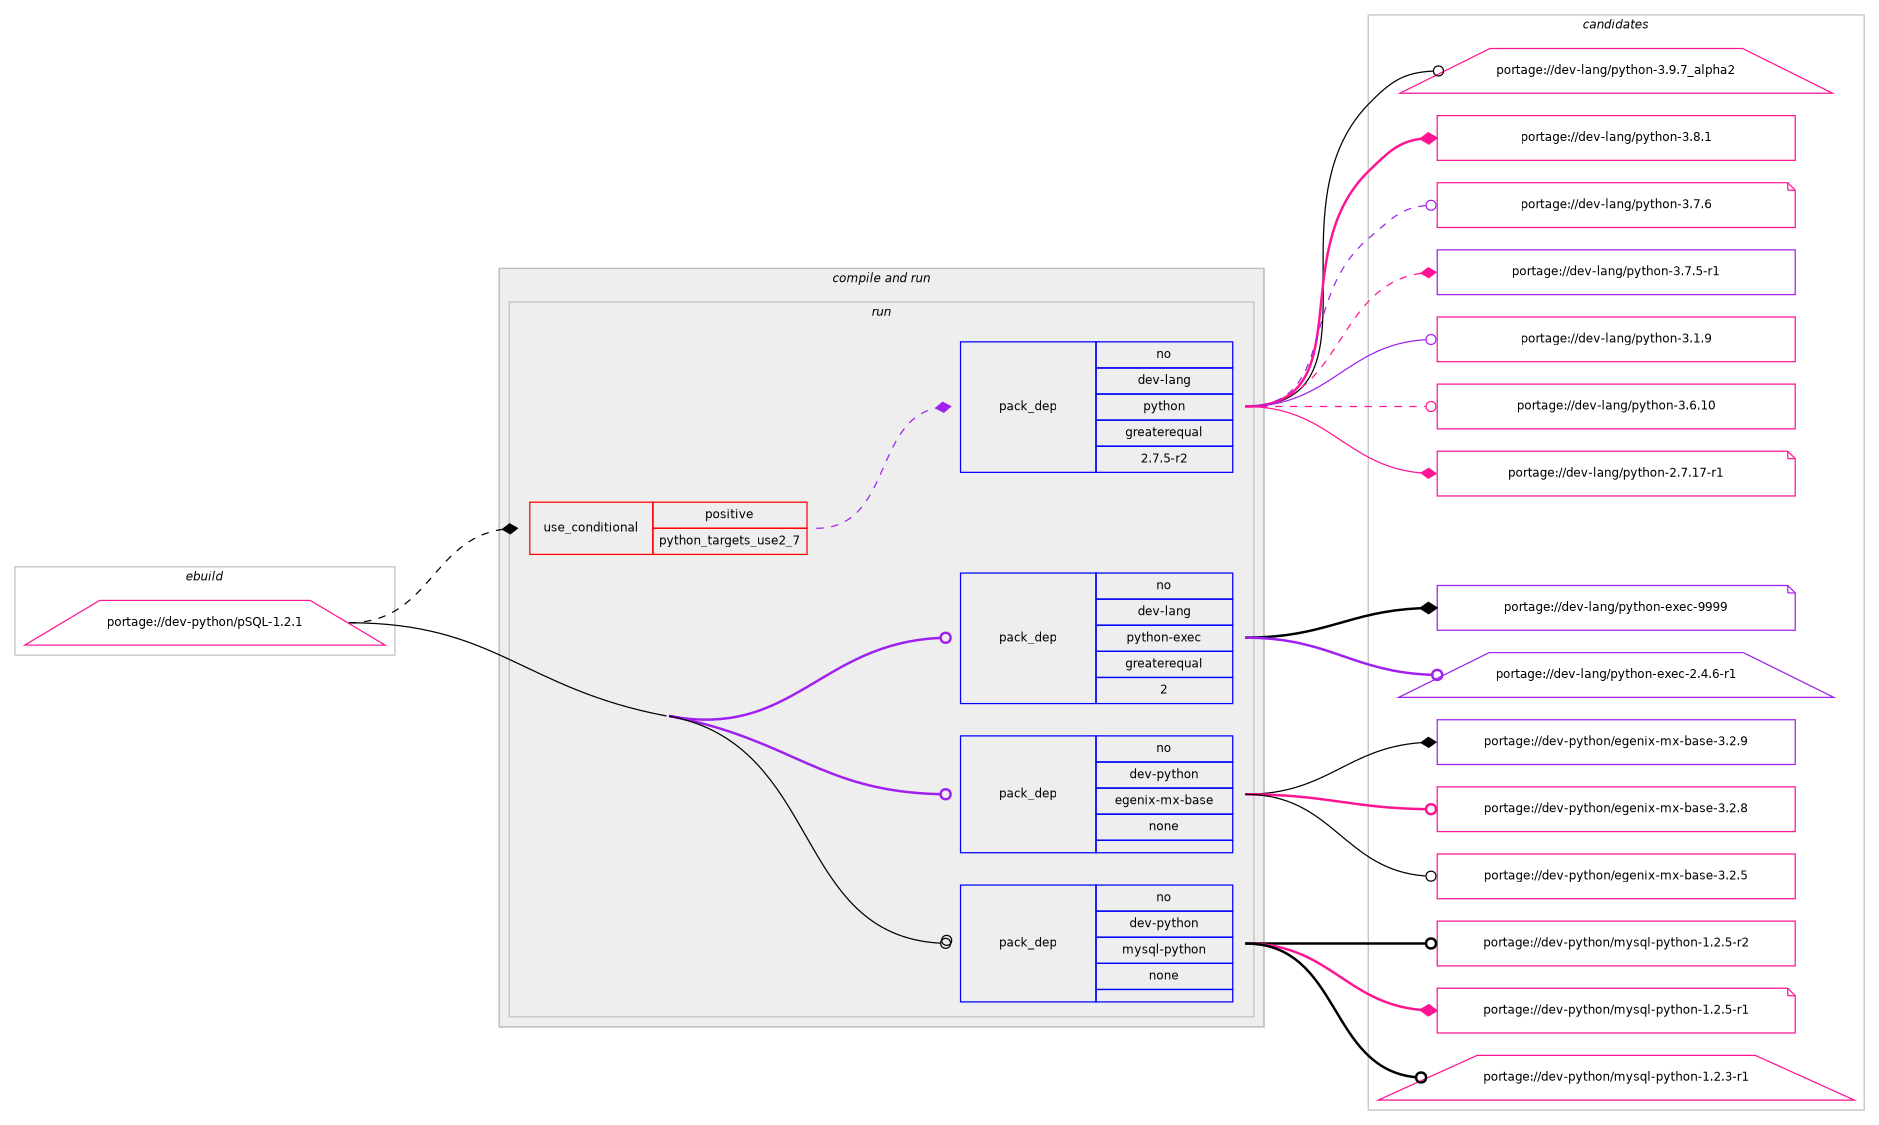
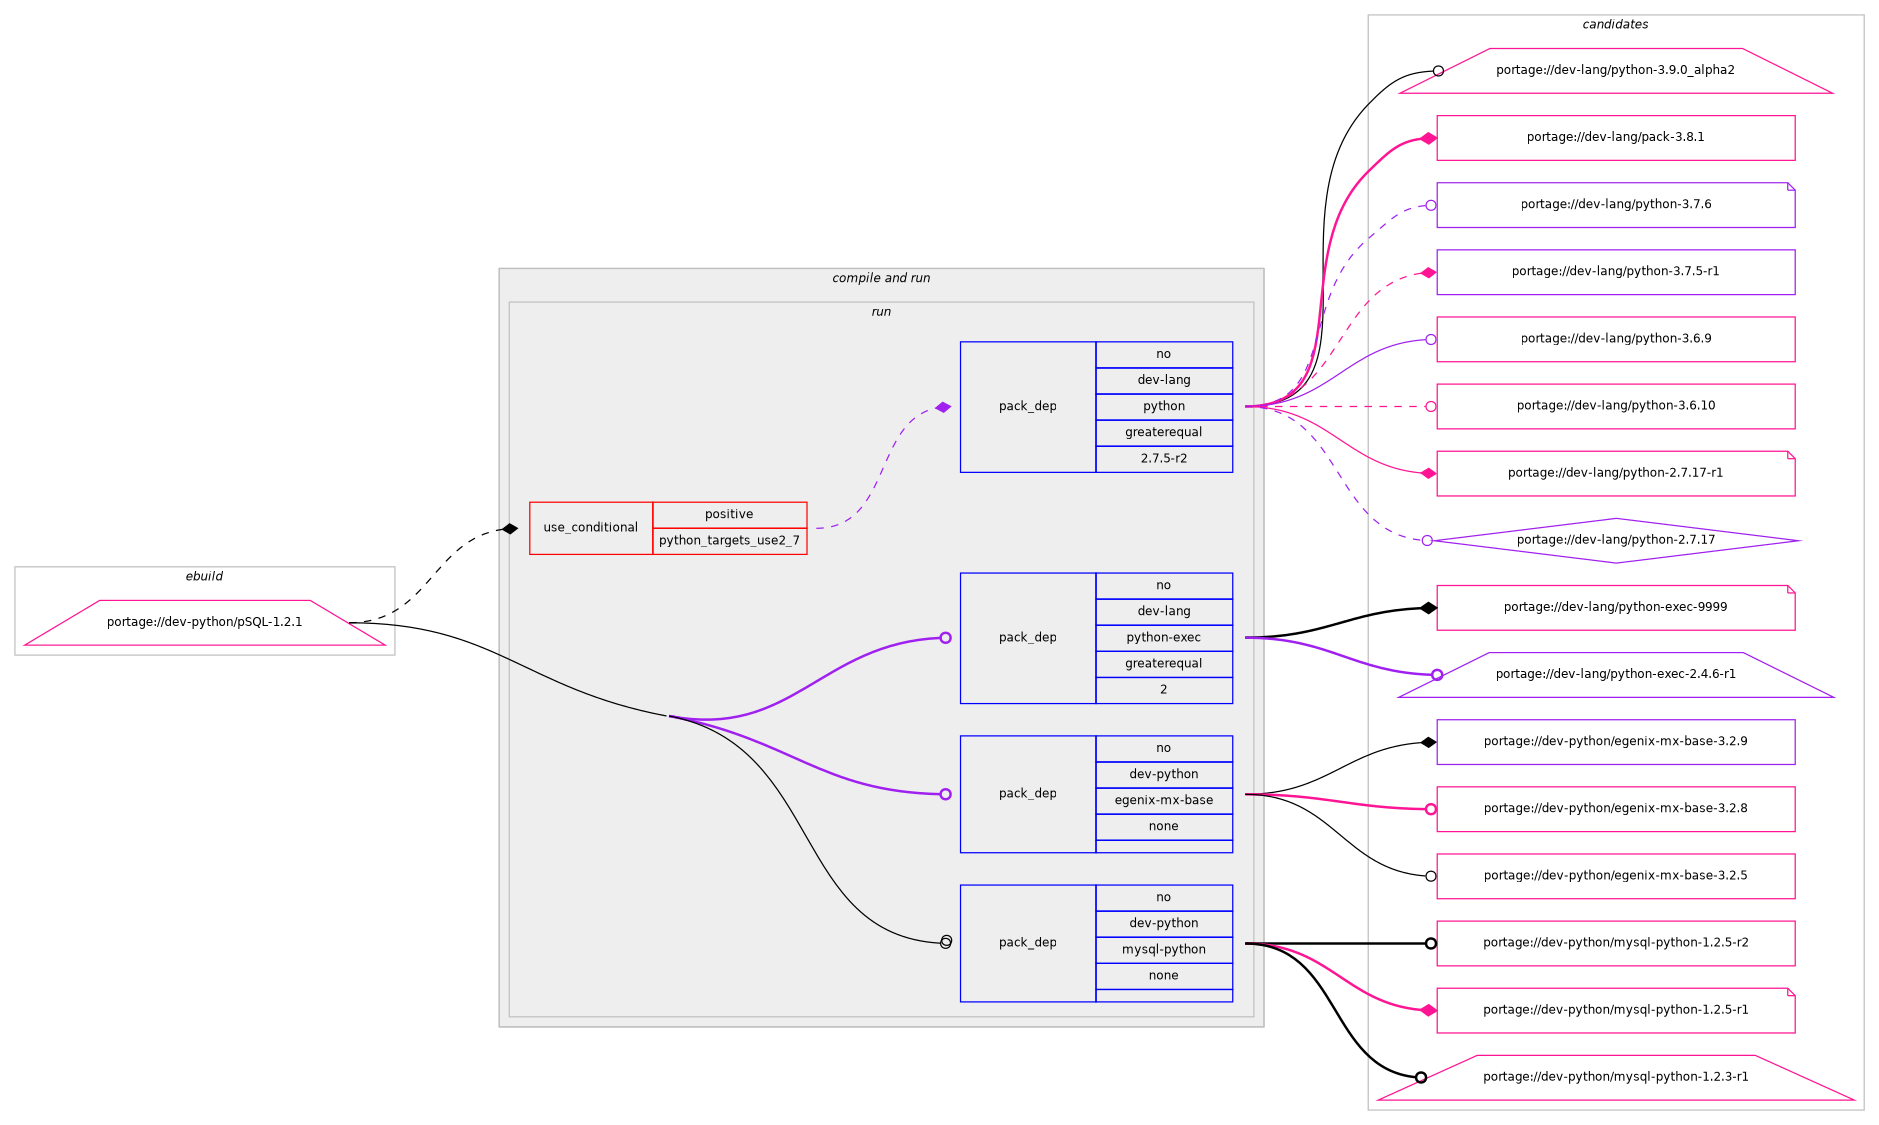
node "portage://dev-lang/python-3.9.7_alpha2": label "portage://dev-lang/python-3.9.7_alpha2" -> "portage://dev-lang/python-3.9.0_alpha2"
node "portage://dev-lang/python-3.8.1": label "portage://dev-lang/python-3.8.1" -> "portage://dev-lang/pack-3.8.1"
node "portage://dev-lang/python-3.7.6": color deeppink -> purple
node "portage://dev-lang/python-3.1.9": label "portage://dev-lang/python-3.1.9" -> "portage://dev-lang/python-3.6.9"
node "portage://dev-lang/python-2.7.17": added
node "portage://dev-lang/python-exec-9999": color purple -> deeppink
